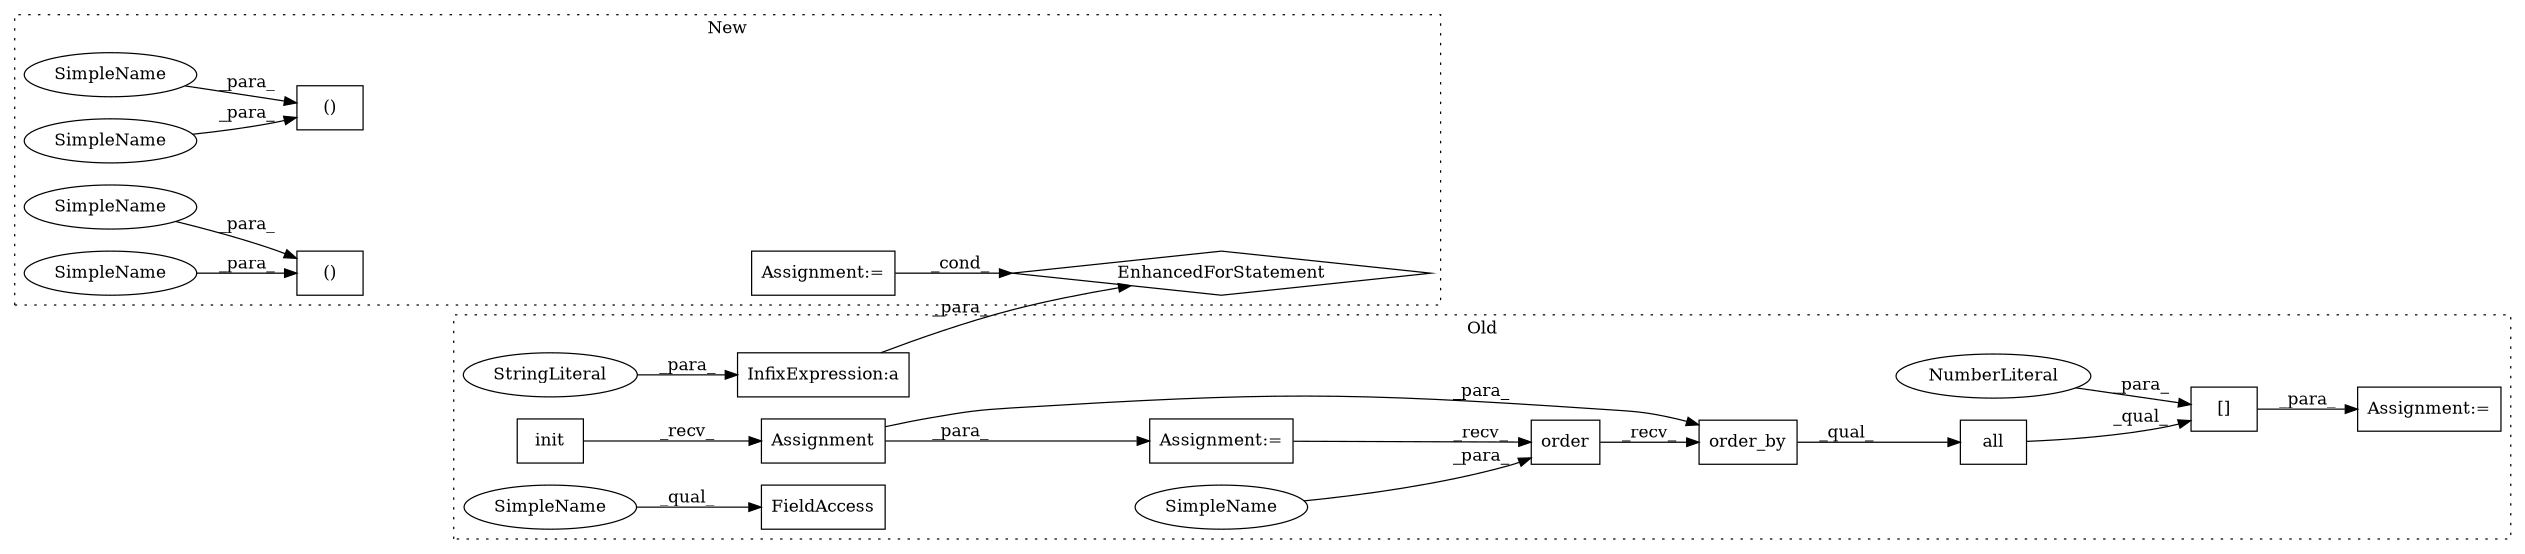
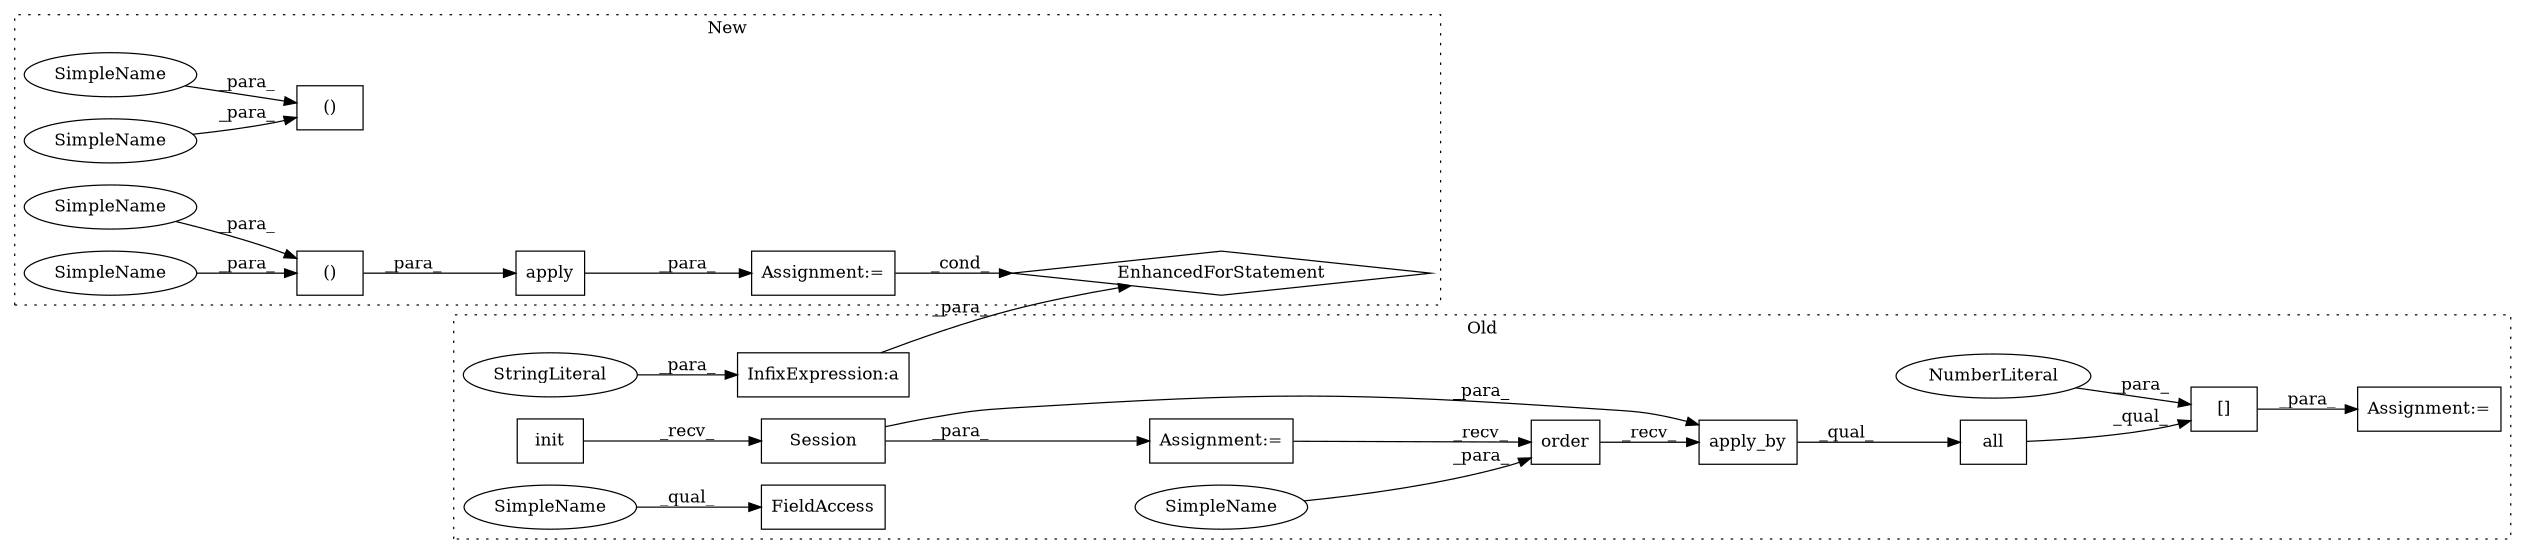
node "apply": added
node "Assignment": label "Assignment" -> "Session"
node "order_by": label "order_by" -> "apply_by"
